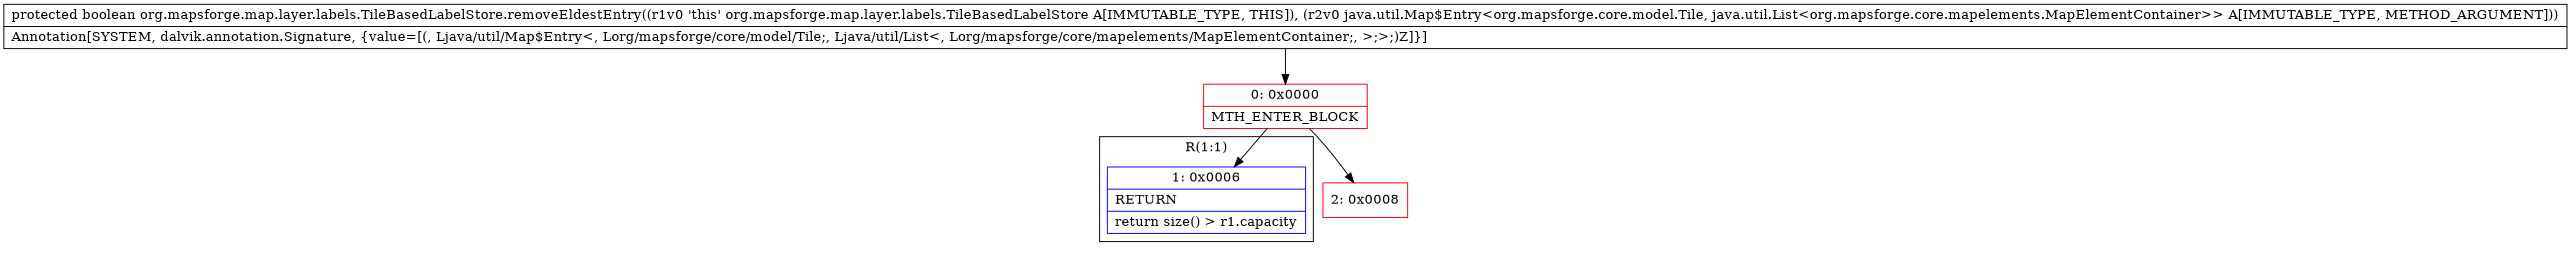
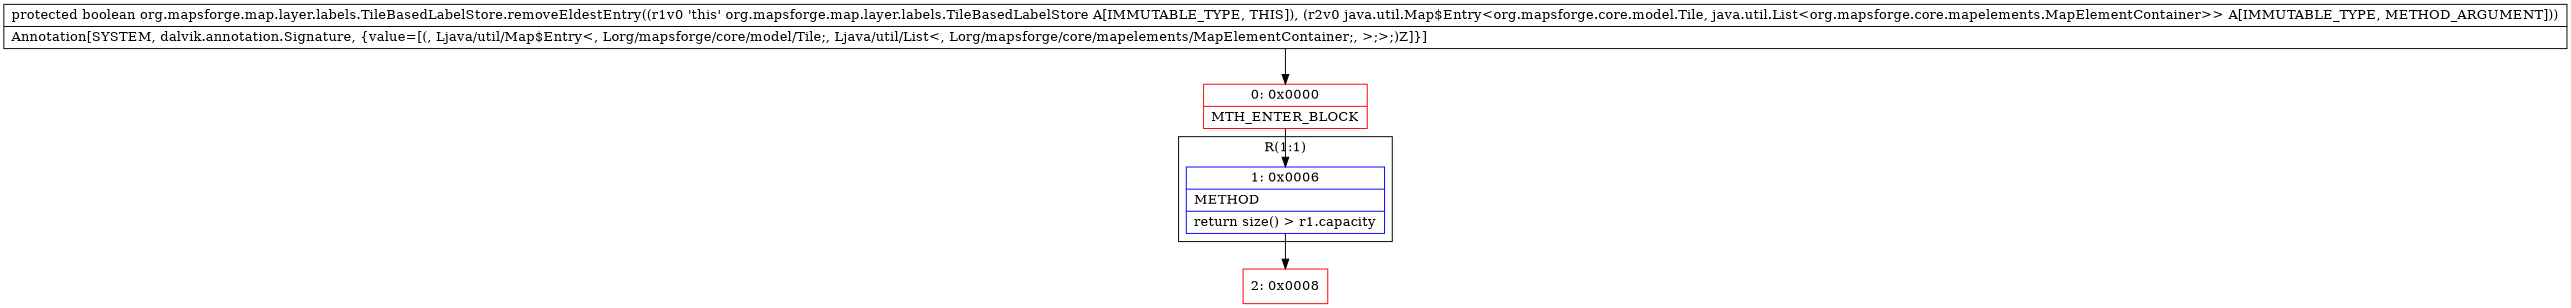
edge "0: 0x0000" -> "2: 0x0008": now "1: 0x0006" -> "2: 0x0008"
node "1: 0x0006": text "RETURN" -> "METHOD"
